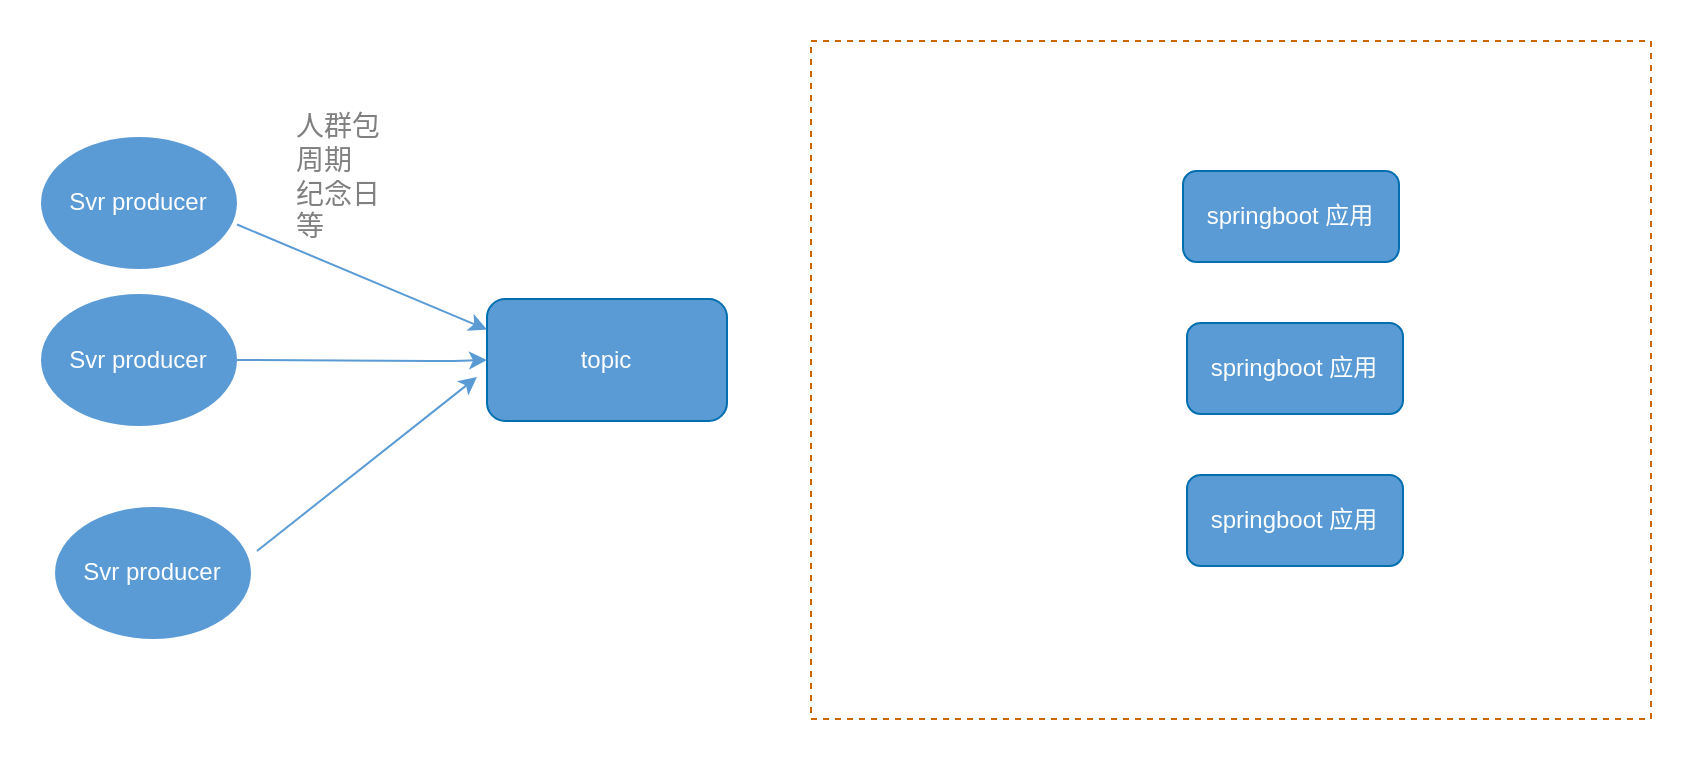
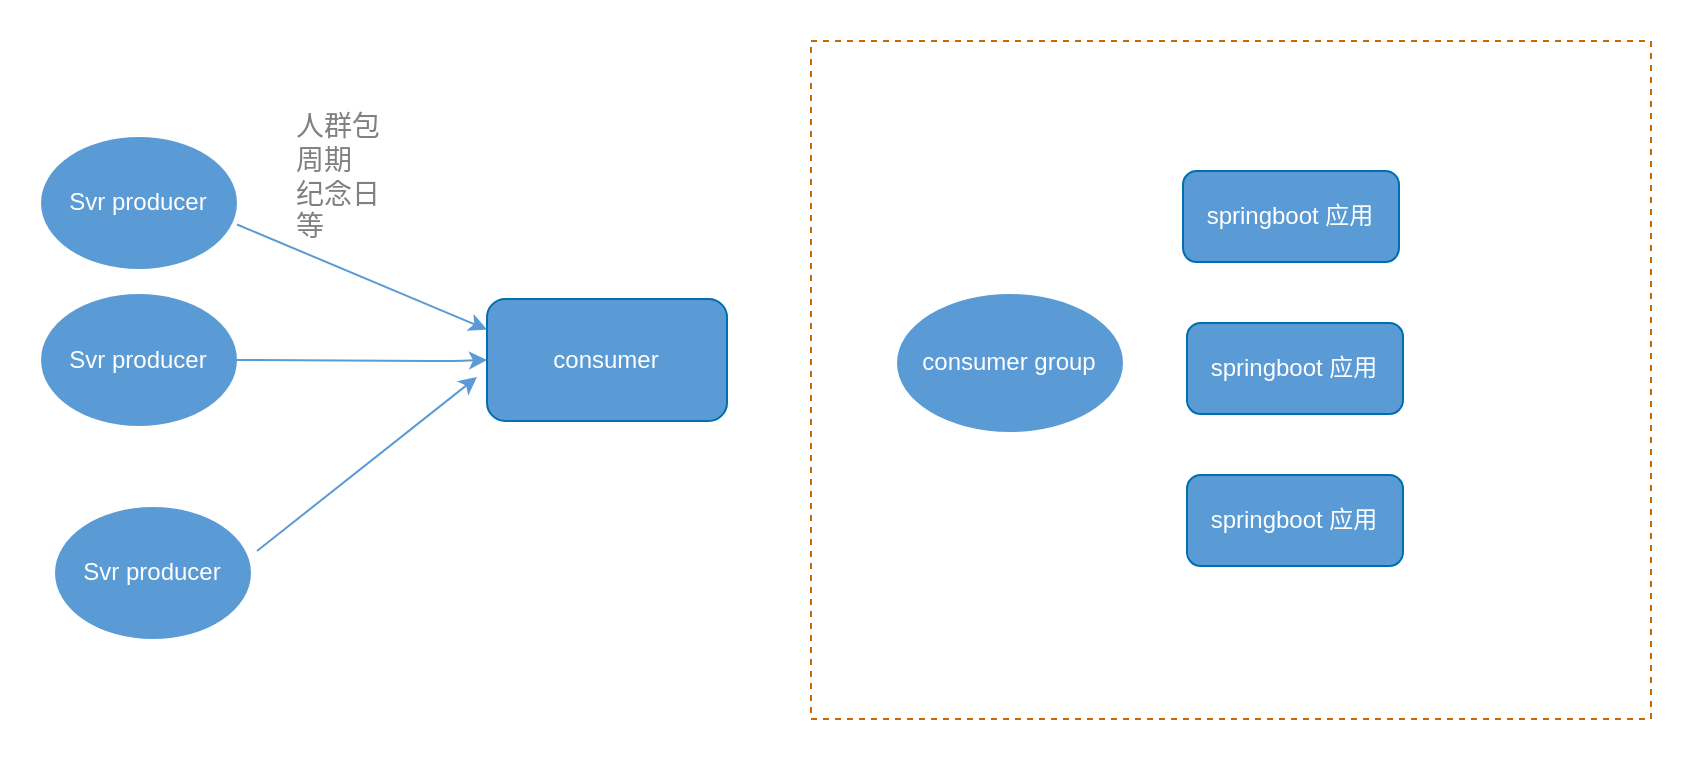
node "topic": label "topic" -> "consumer"
node "consumer group": added
